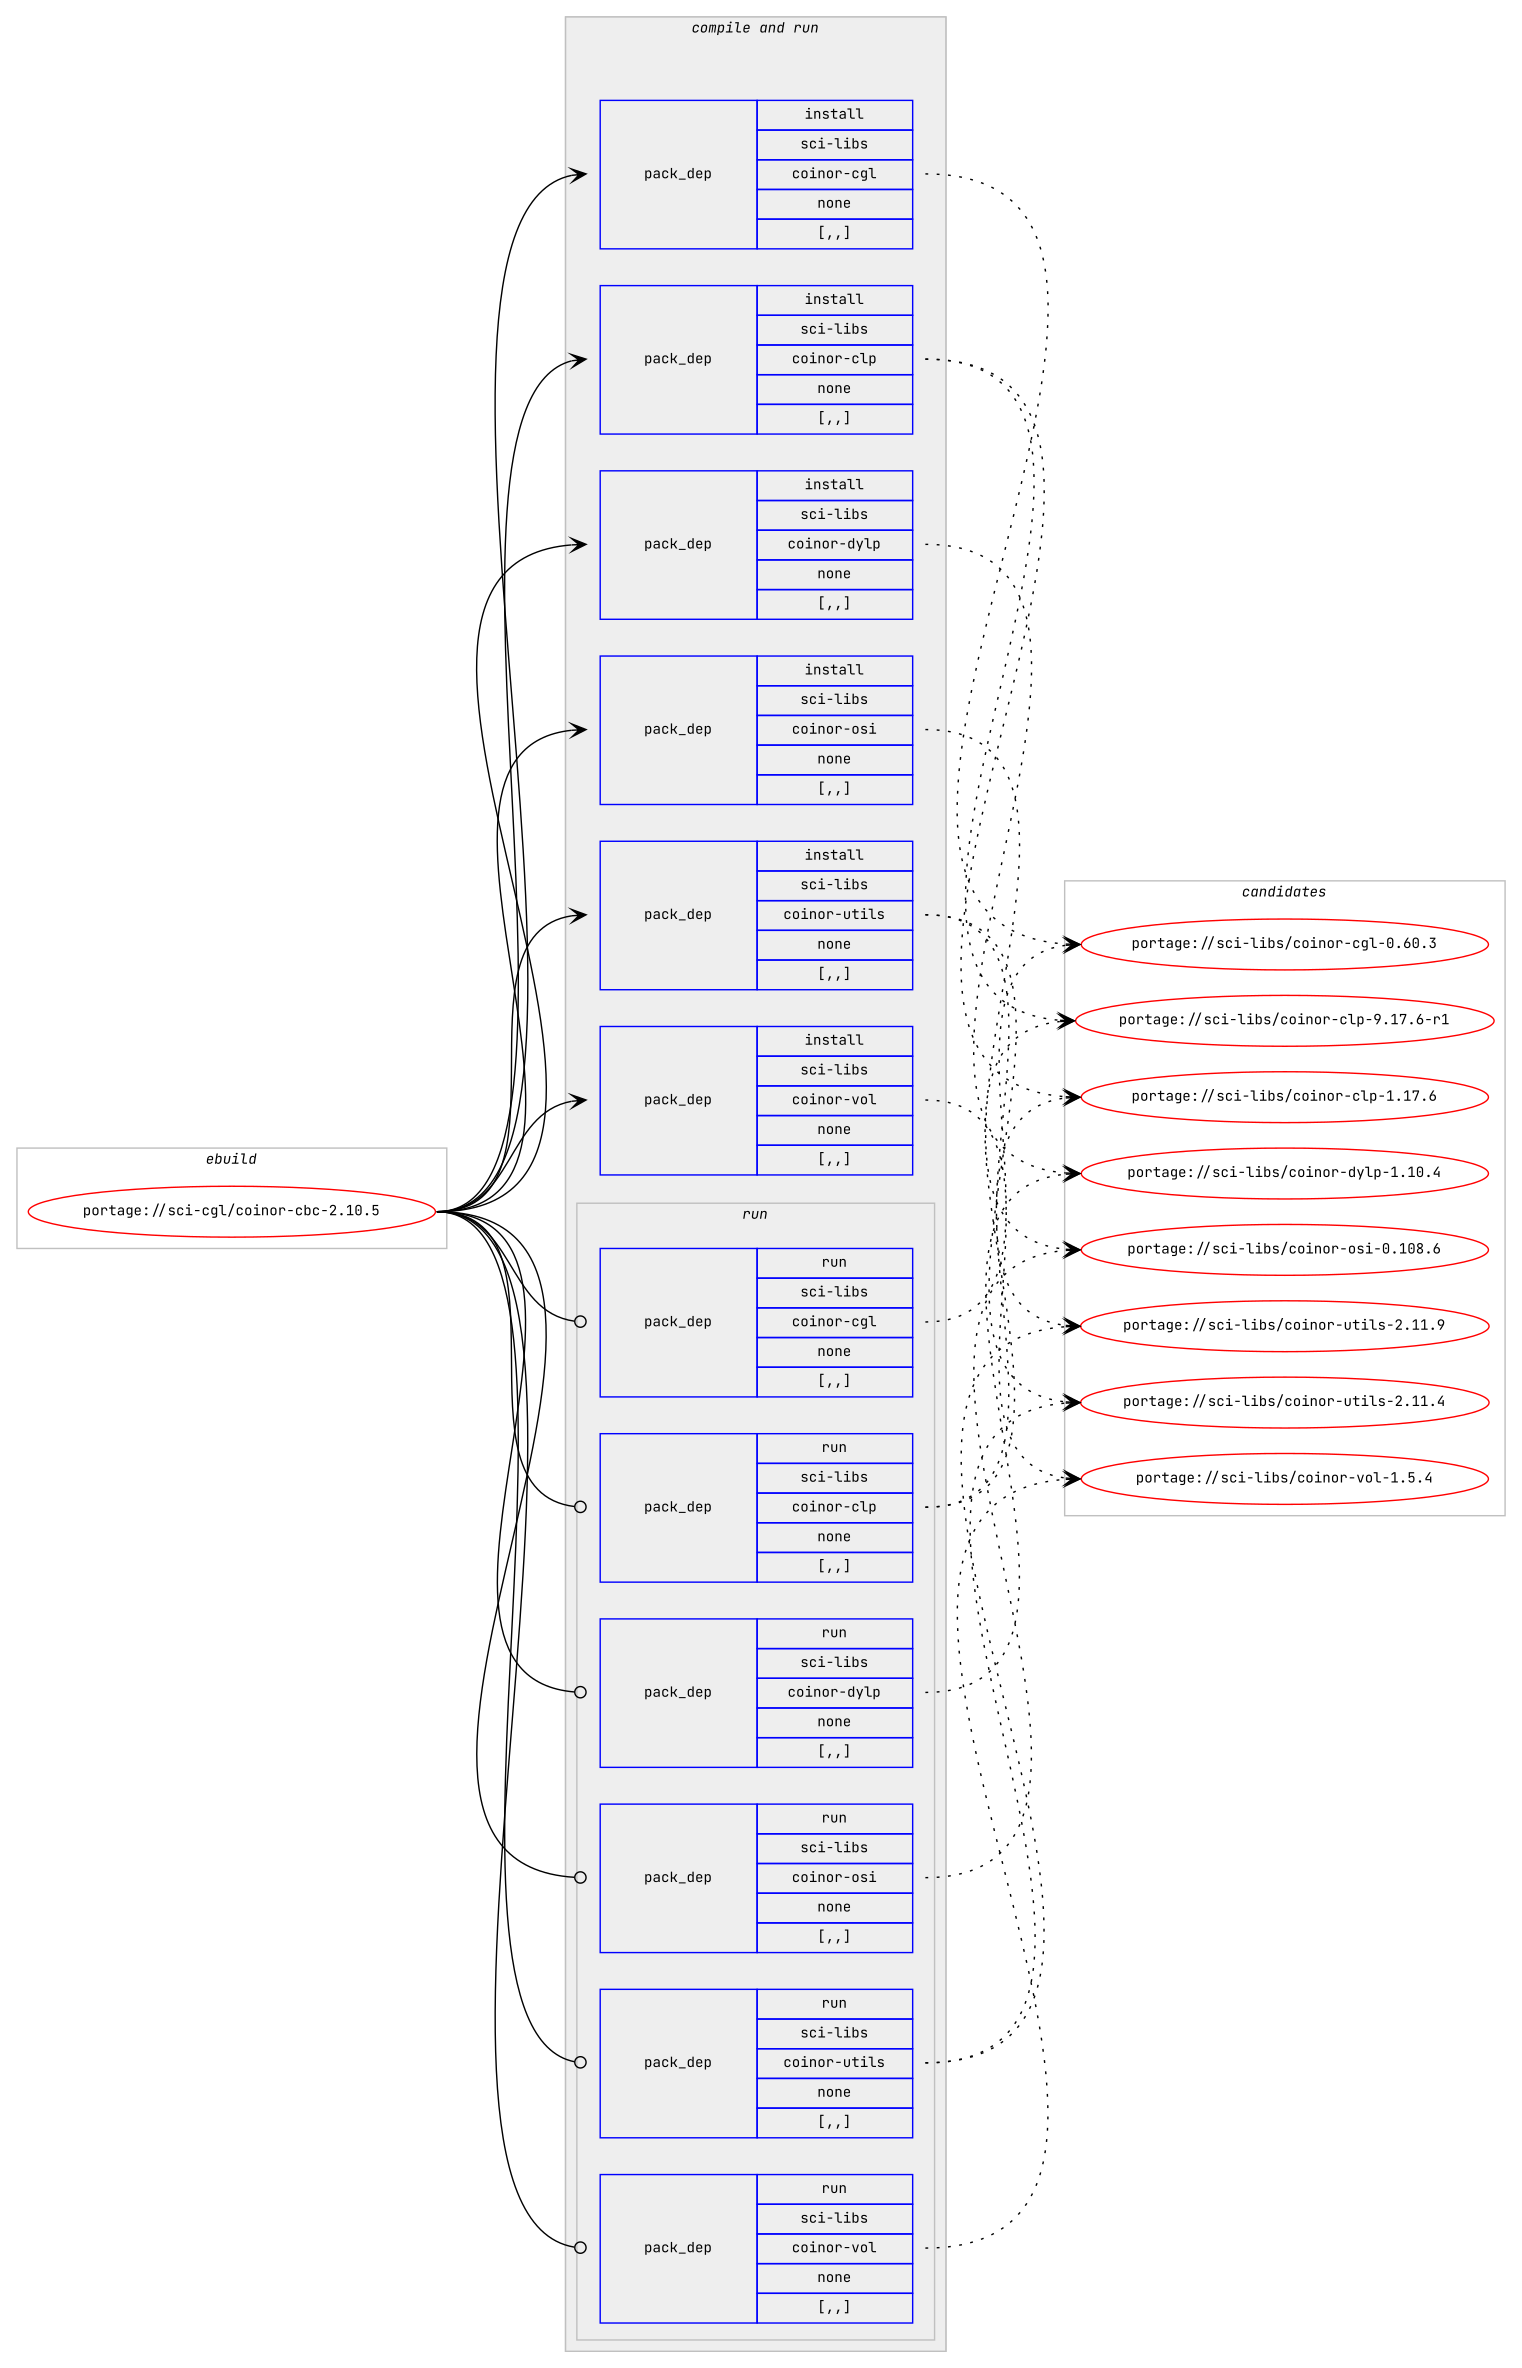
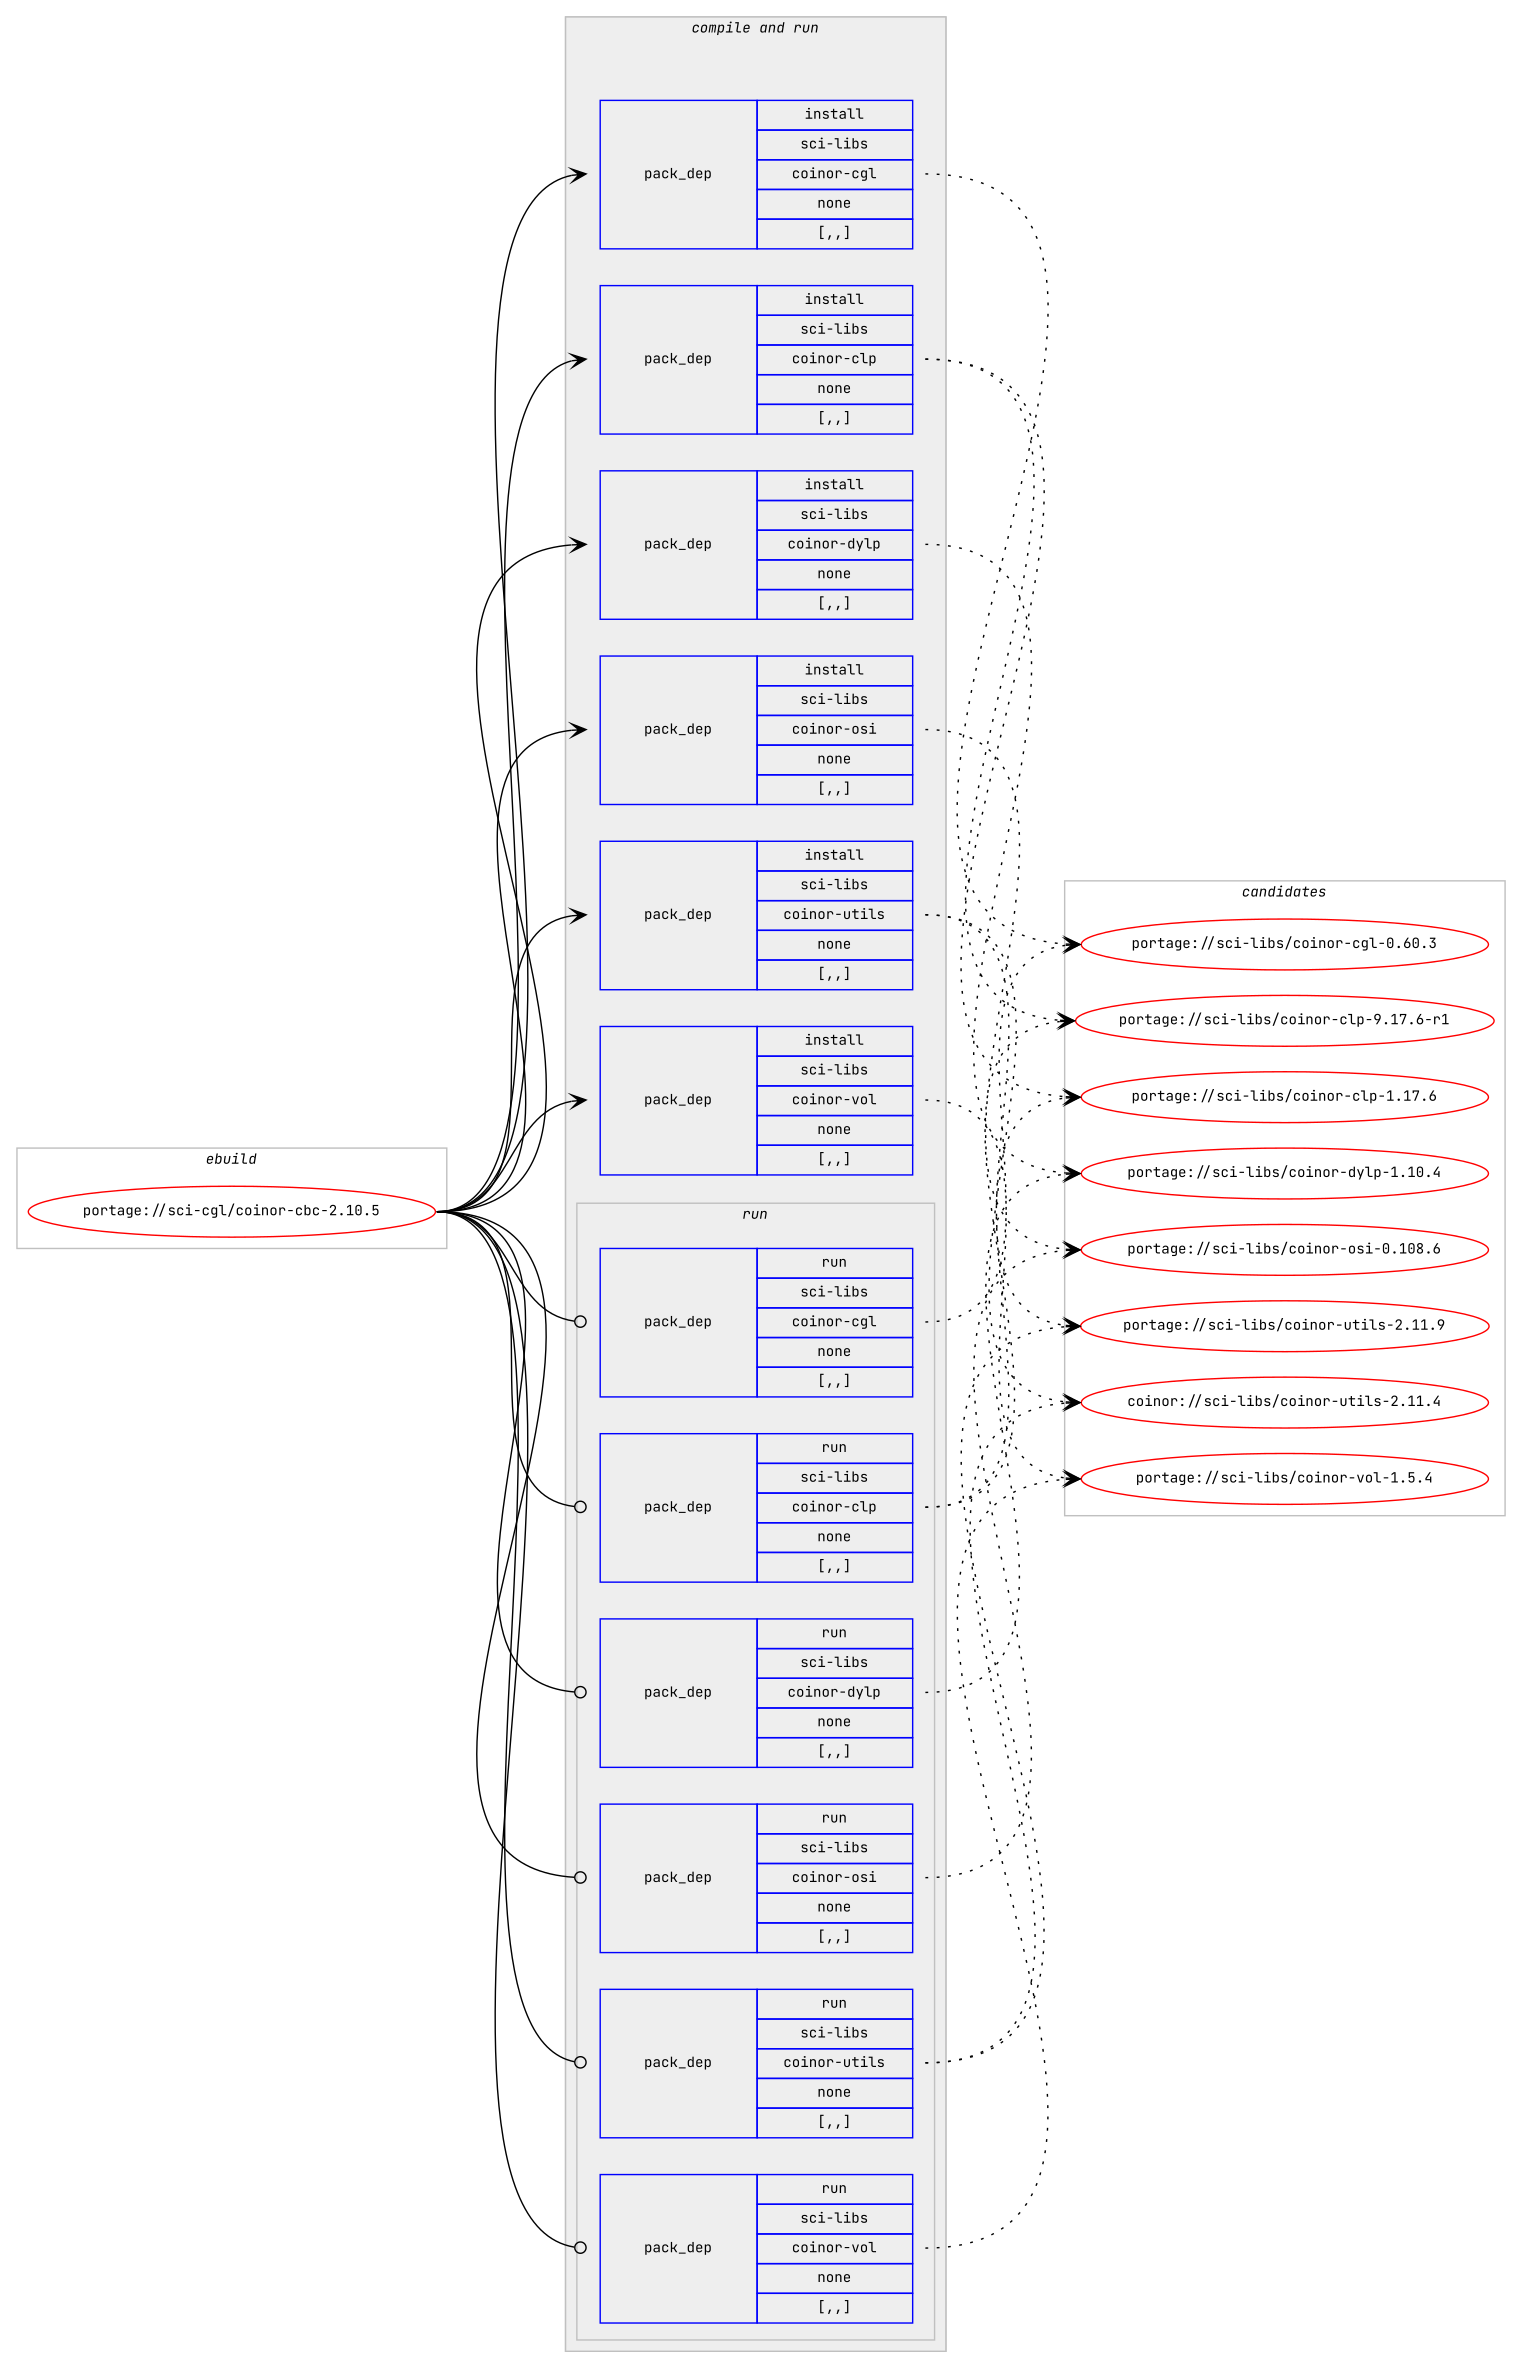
node "portage://sci-libs/coinor-utils-2.11.4": label "portage://sci-libs/coinor-utils-2.11.4" -> "coinor://sci-libs/coinor-utils-2.11.4"
